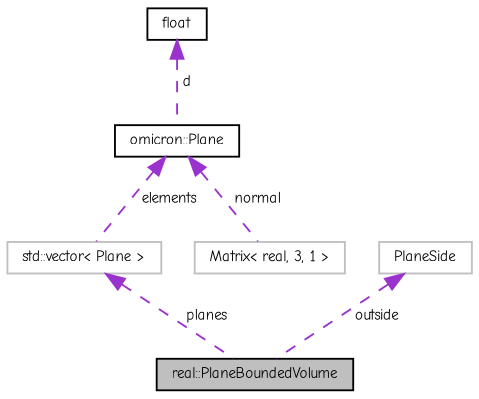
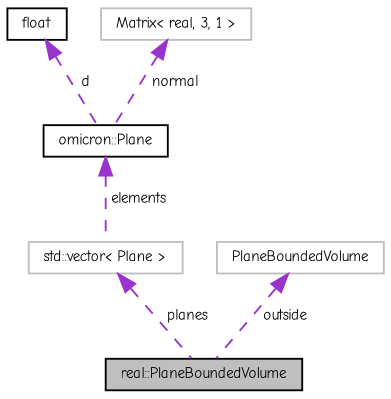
edge "Matrix< real, 3, 1 >" -> "omicron::Plane": reversed
node "PlaneSide": label "PlaneSide" -> "PlaneBoundedVolume"
